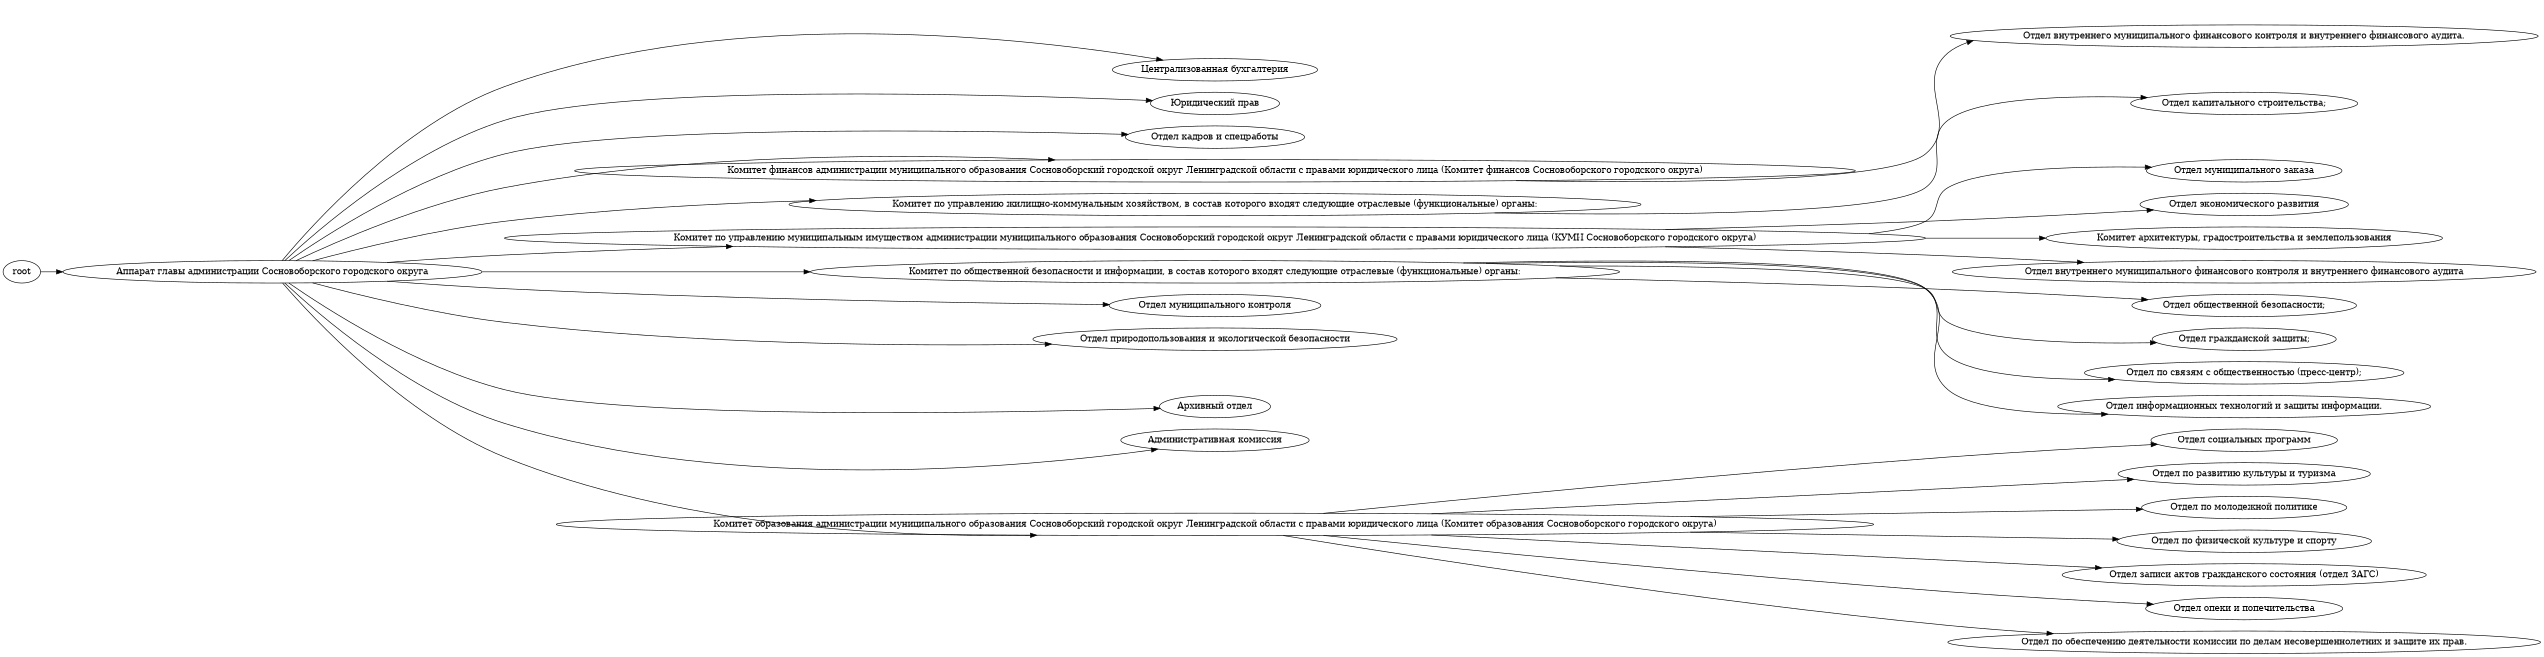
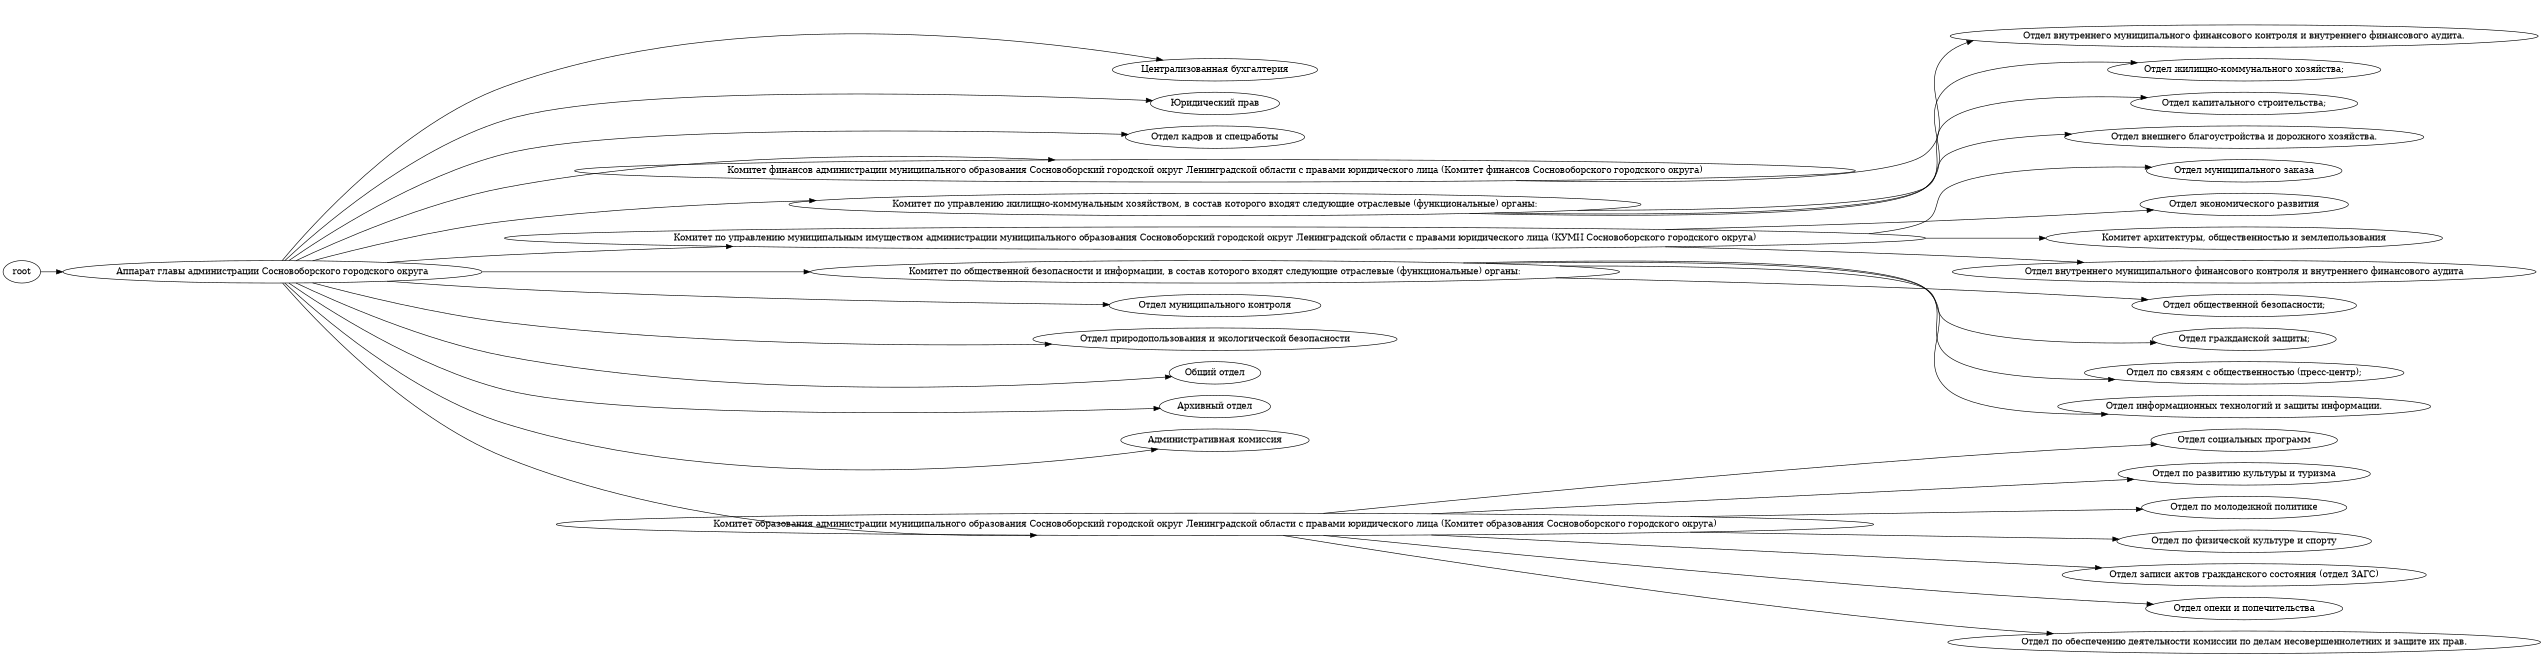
node "Отдел жилищно-коммунального хозяйства;": added
node "Отдел внешнего благоустройства и дорожного хозяйства.": added
node "Комитет архитектуры, градостроительства и землепользования": label "Комитет архитектуры, градостроительства и землепользования" -> "Комитет архитектуры, общественностью и землепользования"
node "Общий отдел": added
